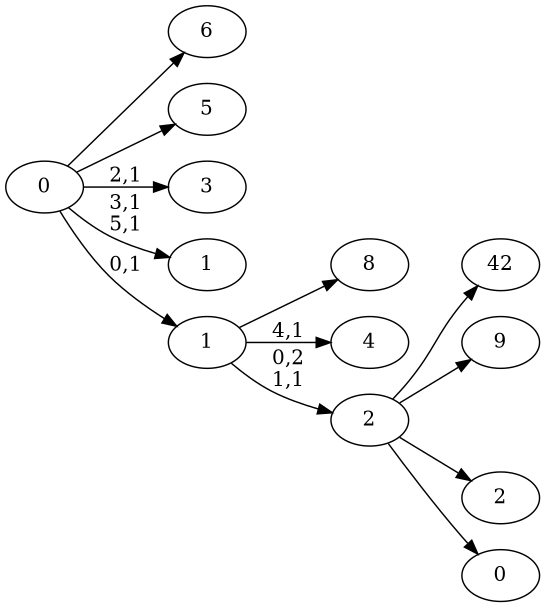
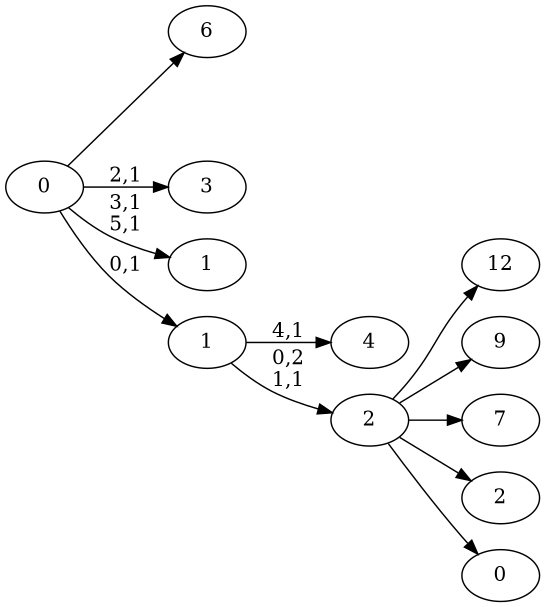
node "5": removed
node "8": removed
node "42": label "42" -> "12"
node "7": added
